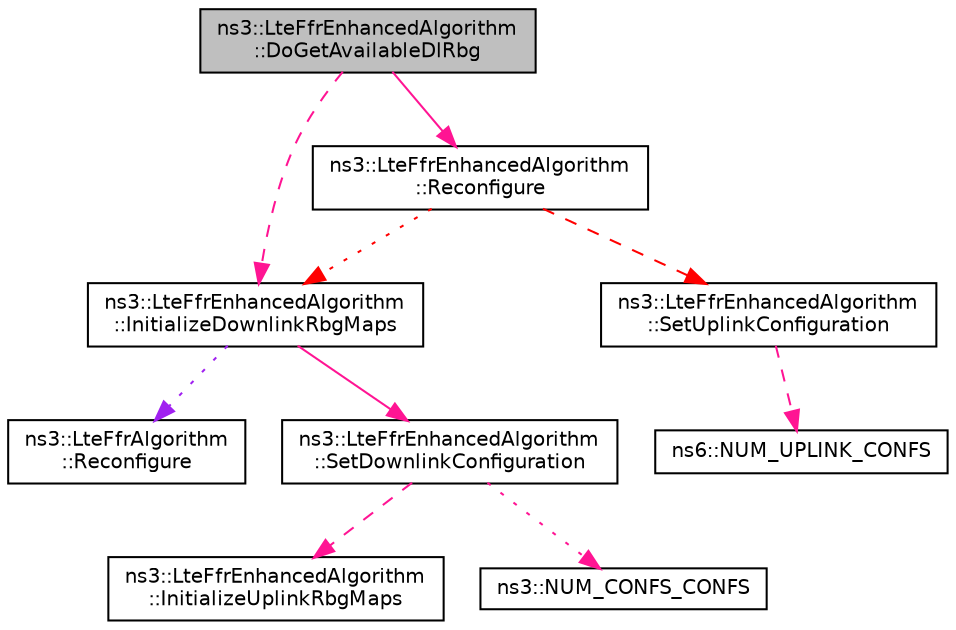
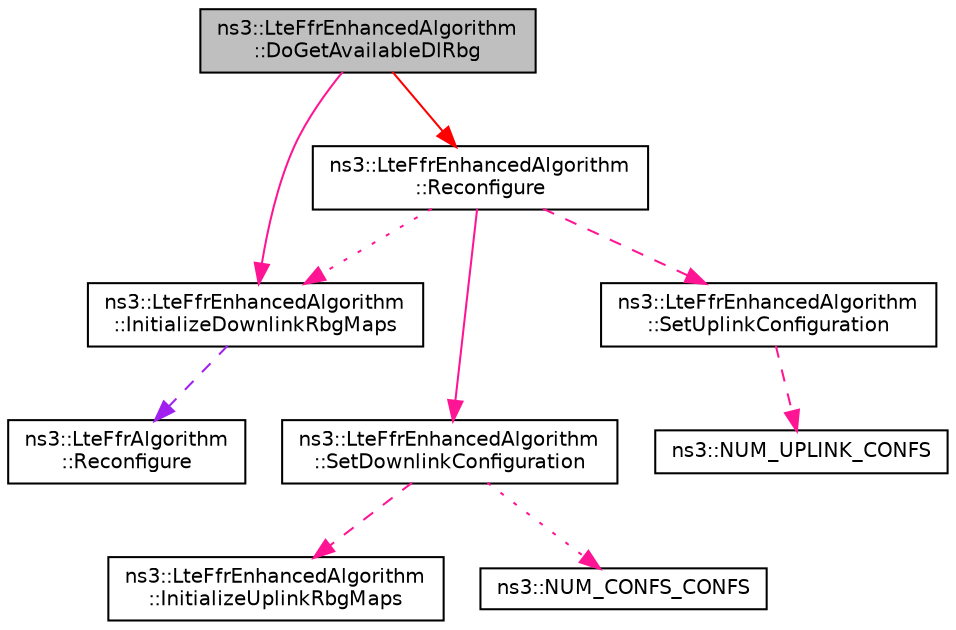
edge "ns3::LteFfrEnhancedAlgorithm ::DoGetAvailableDlRbg" -> "ns3::LteFfrEnhancedAlgorithm ::Reconfigure": color deeppink -> red
edge "ns3::LteFfrEnhancedAlgorithm ::DoGetAvailableDlRbg" -> "ns3::LteFfrEnhancedAlgorithm ::InitializeDownlinkRbgMaps": style dashed -> solid
edge "ns3::LteFfrEnhancedAlgorithm ::Reconfigure" -> "ns3::LteFfrEnhancedAlgorithm ::InitializeDownlinkRbgMaps": color red -> deeppink
edge "ns3::LteFfrEnhancedAlgorithm ::Reconfigure" -> "ns3::LteFfrEnhancedAlgorithm ::SetUplinkConfiguration": color red -> deeppink
edge "ns3::LteFfrEnhancedAlgorithm ::InitializeDownlinkRbgMaps" -> "ns3::LteFfrAlgorithm ::Reconfigure": style dotted -> dashed
edge "ns3::LteFfrEnhancedAlgorithm ::InitializeDownlinkRbgMaps" -> "ns3::LteFfrEnhancedAlgorithm ::SetDownlinkConfiguration": now "ns3::LteFfrEnhancedAlgorithm ::Reconfigure" -> "ns3::LteFfrEnhancedAlgorithm ::SetDownlinkConfiguration"
node "ns6::NUM_UPLINK_CONFS": label "ns6::NUM_UPLINK_CONFS" -> "ns3::NUM_UPLINK_CONFS"
